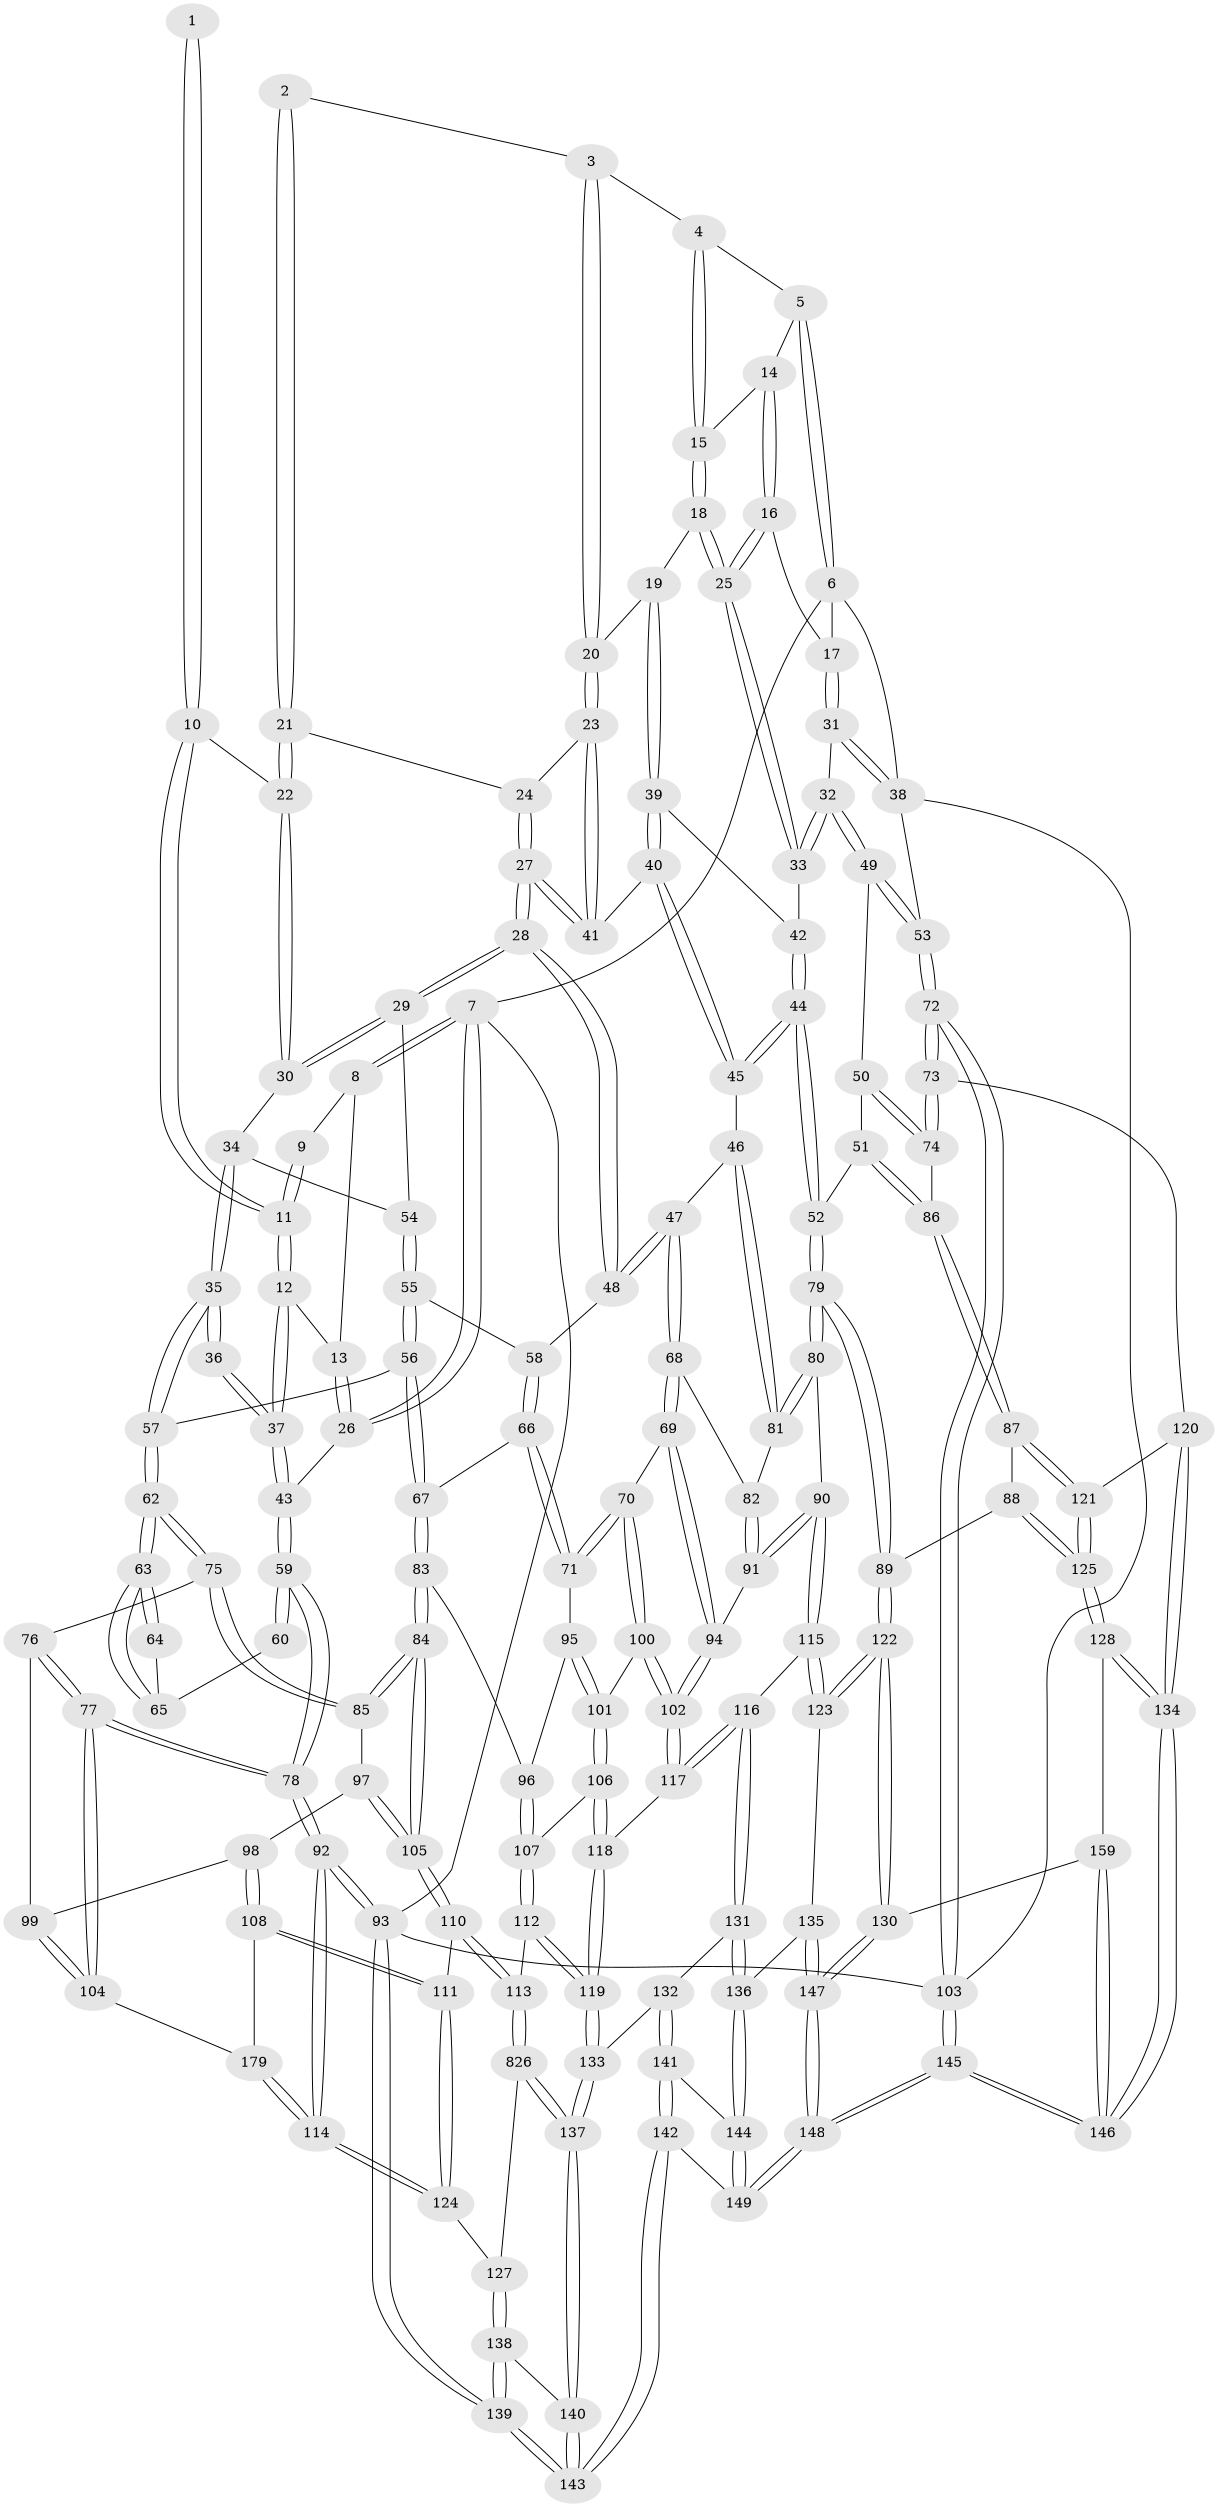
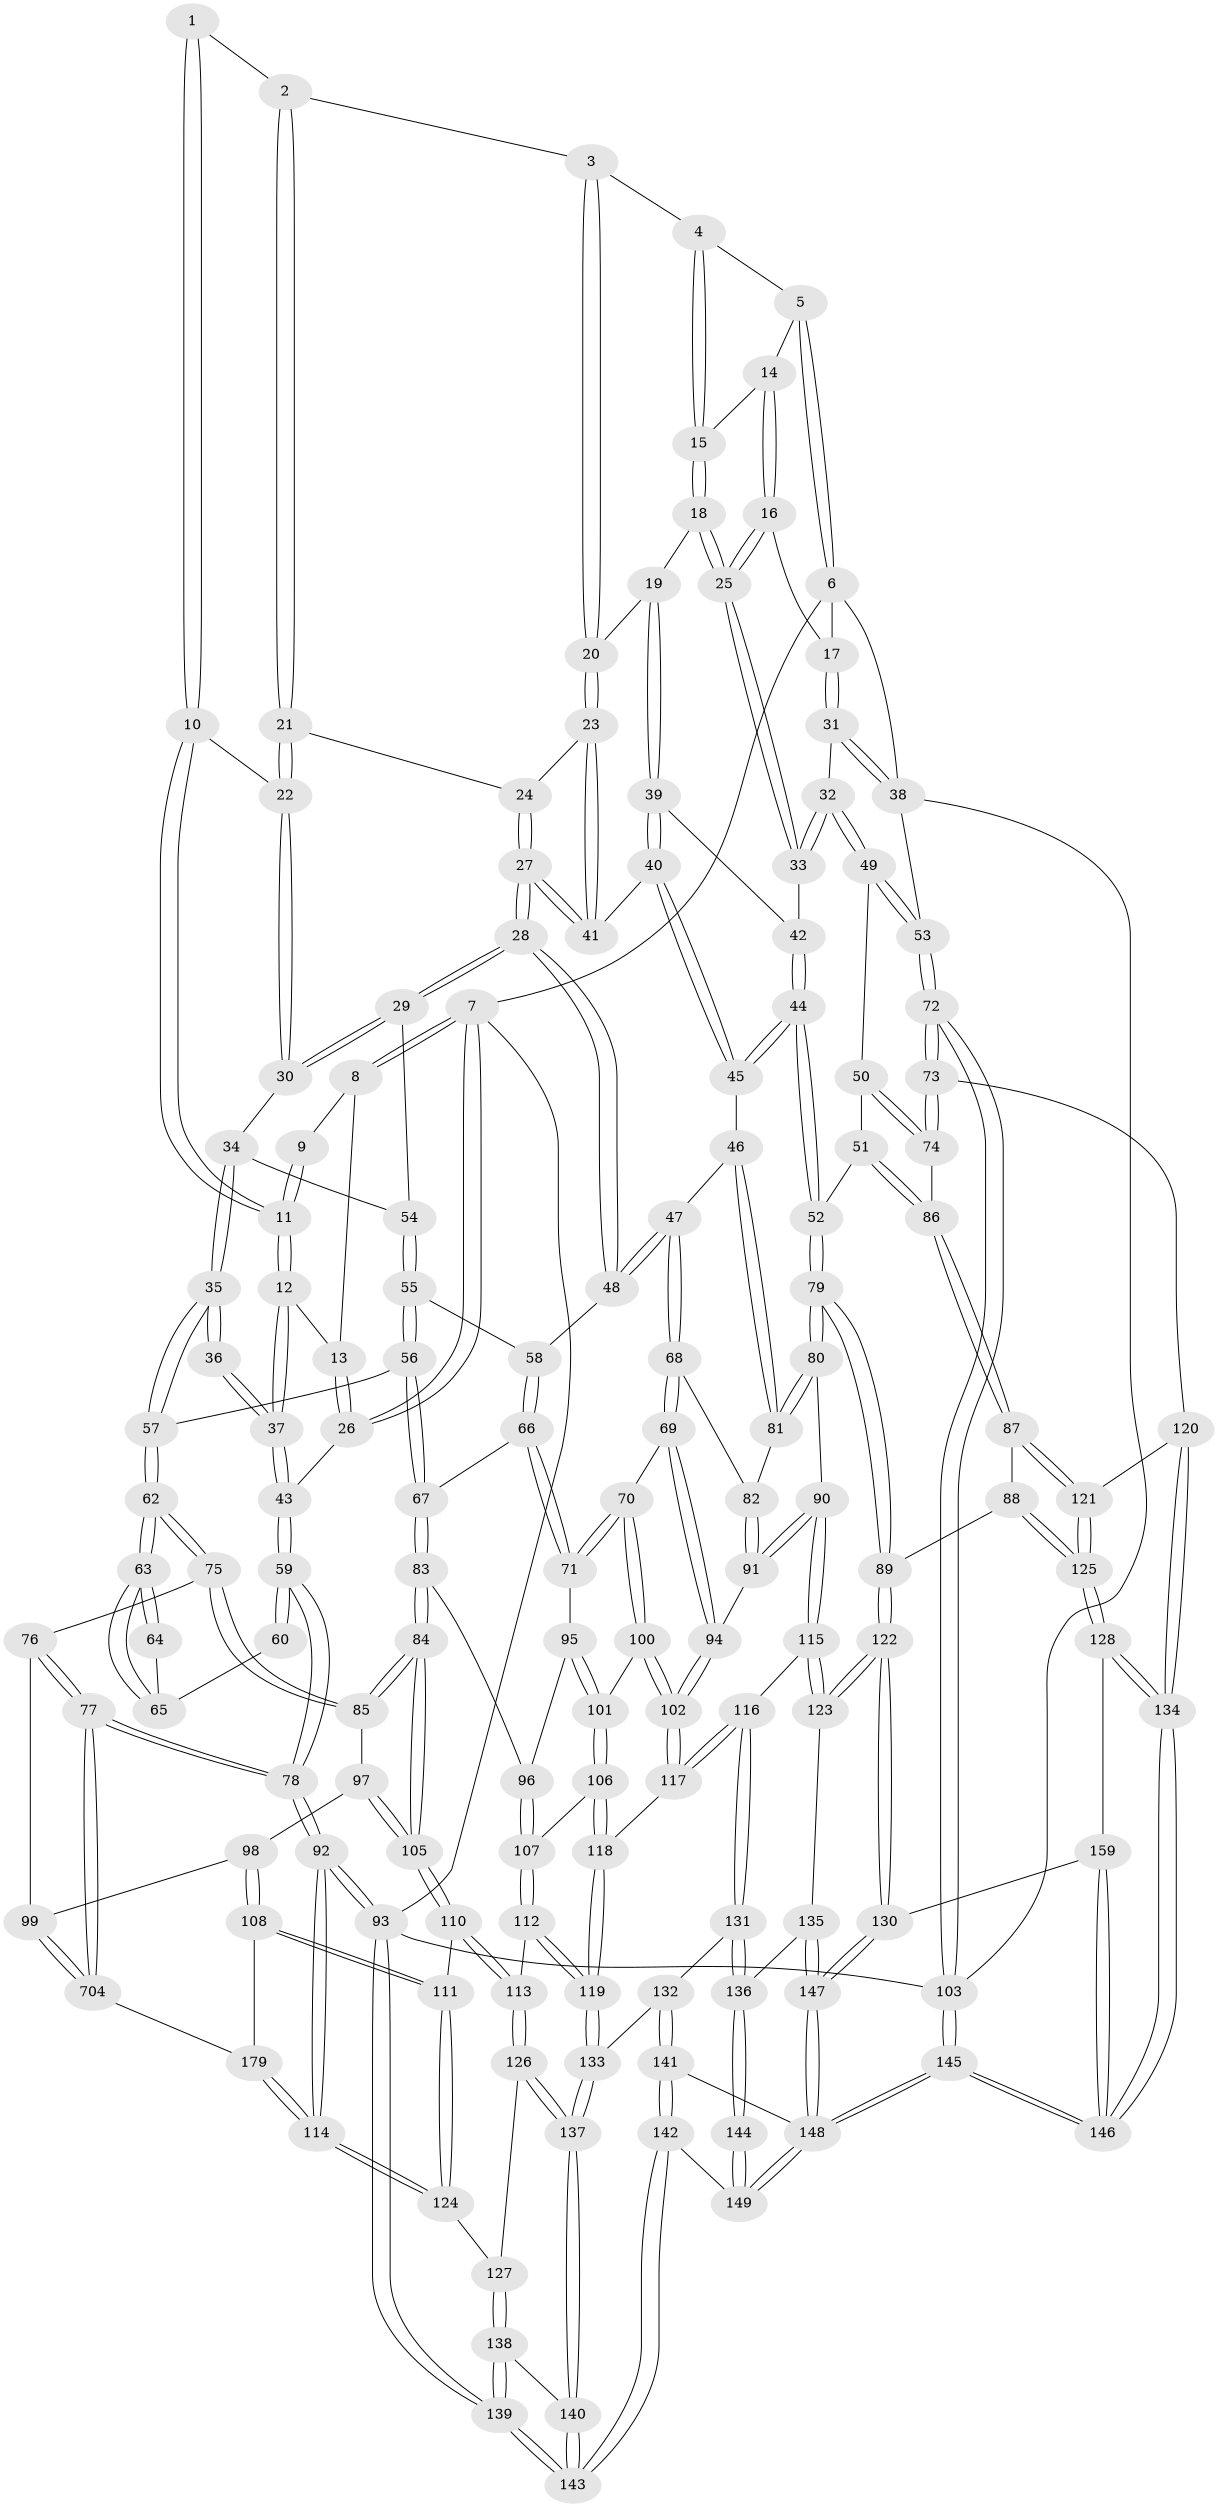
edge "1" -- "2": added
node "104": label "104" -> "704"
node "826": label "826" -> "126"
edge "141" -- "144": now "141" -- "148"
